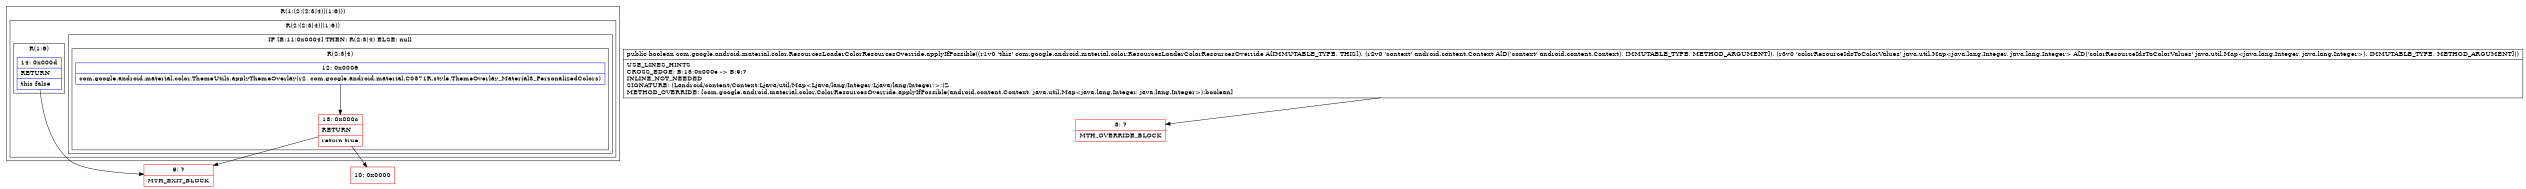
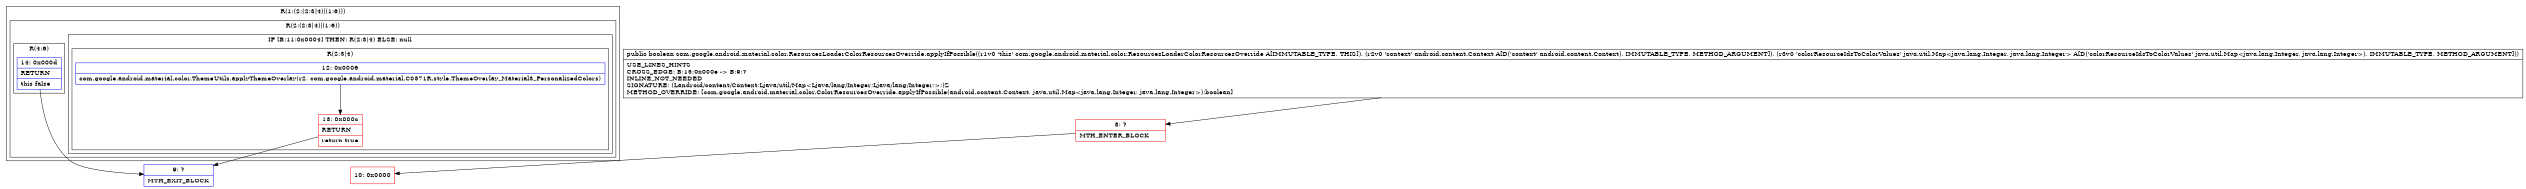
cluster "R(1:6)": label "R(1:6)" -> "R(4:6)"
node "8: ?": text "MTH_OVERRIDE_BLOCK" -> "MTH_ENTER_BLOCK"
edge "13: 0x000c" -> "10: 0x0000": now "8: ?" -> "10: 0x0000"
node "9: ?": color red -> blue
